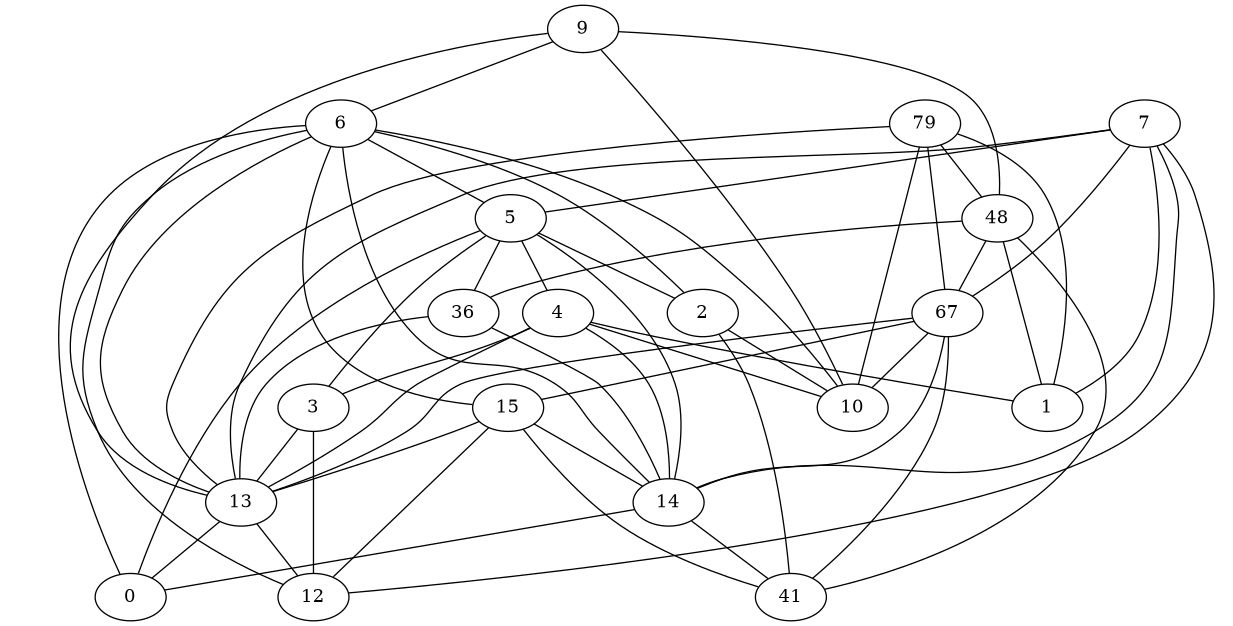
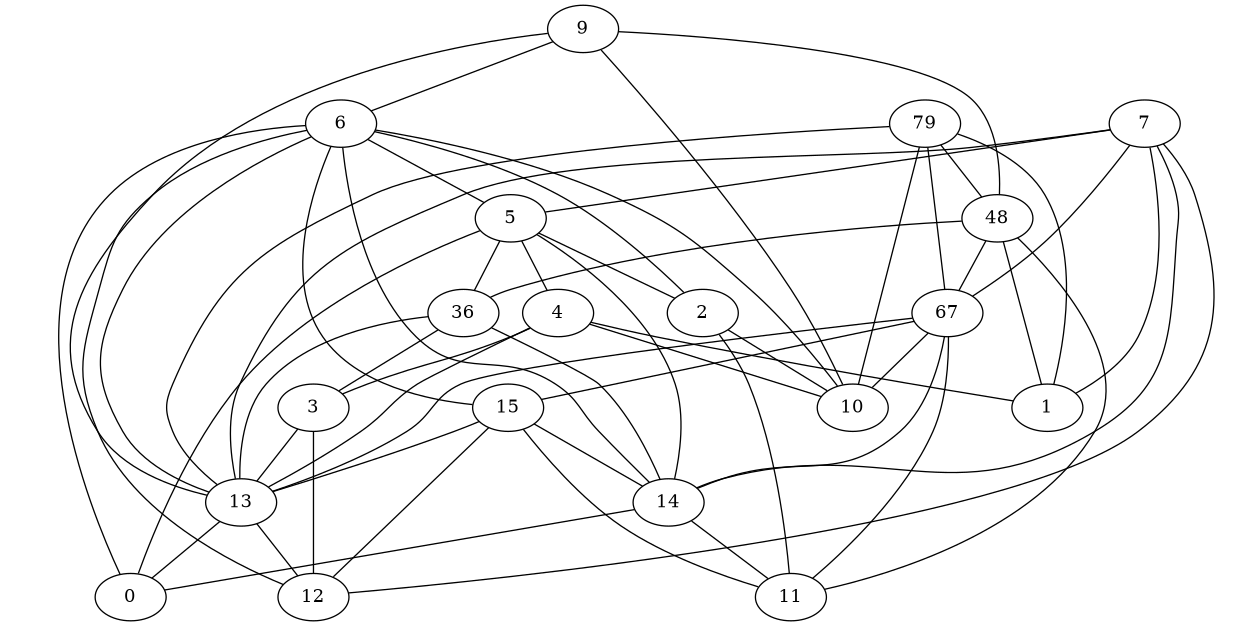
edge "5" -- "3": now "36" -- "3"
edge "4" -- "14": removed
node "41": label "41" -> "11"
